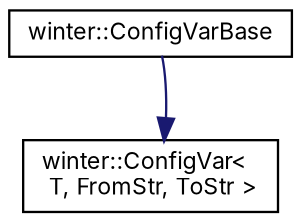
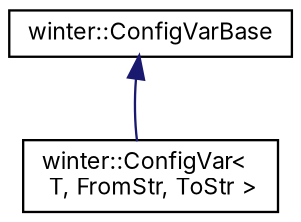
edge "winter::ConfigVarBase" -> "winter::ConfigVar< T, FromStr, ToStr >": reversed
